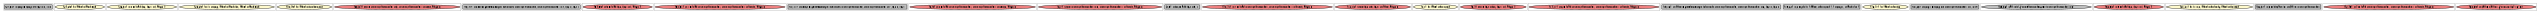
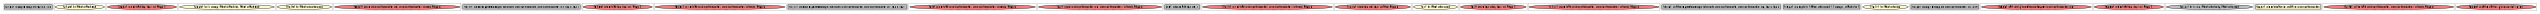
node "[26/31]  %0 = load i32, i32* %i, align 4": fillcolor lemonchiffon -> lightcoral
node "[35/36]  call void @_ZN9list_nodeC2Ev(%struct.list_node* %3)": fillcolor grey -> lightcoral
node "[20/21]  br i1 %2, label %for.body, label %for.end": fillcolor lemonchiffon -> grey
node "[32/37]  %3 = bitcast i8* %call to %struct.list_node*": fillcolor grey -> lemonchiffon
